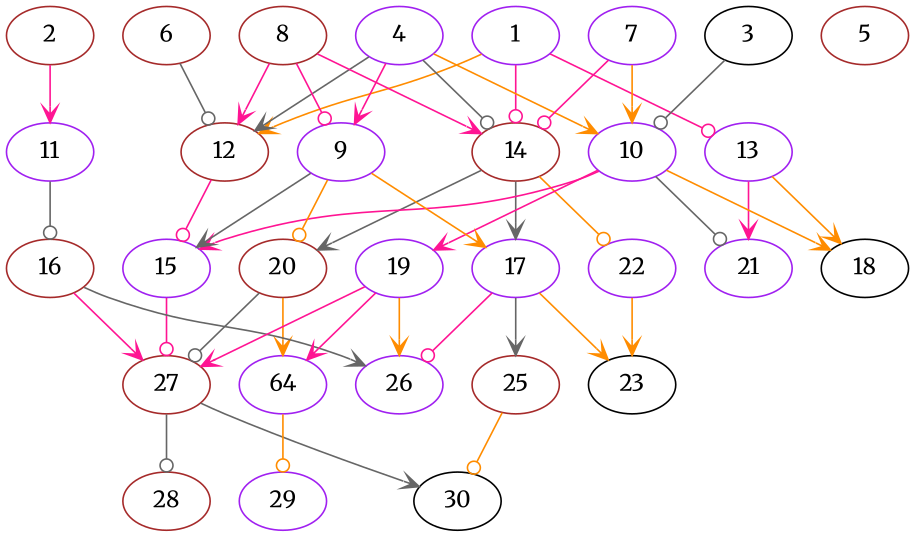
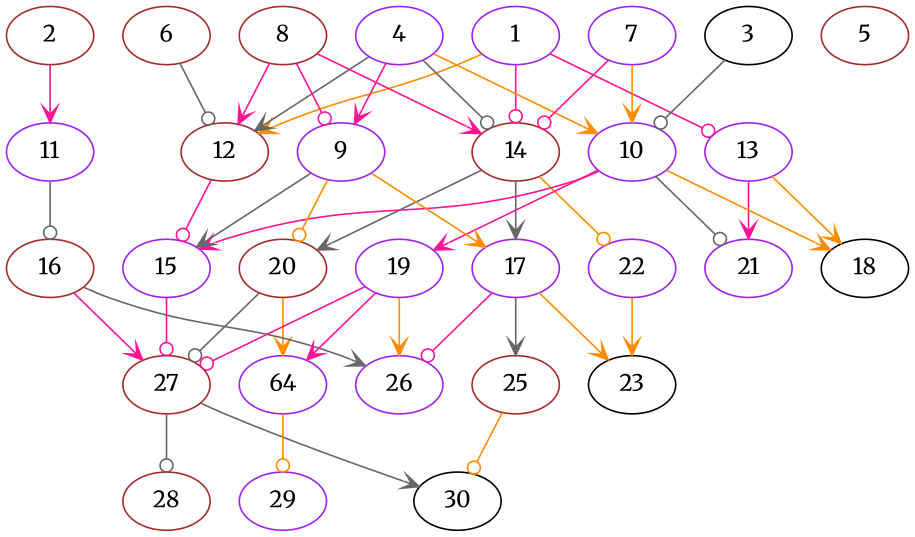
edge "19" -> "27": arrowhead vee -> odot
